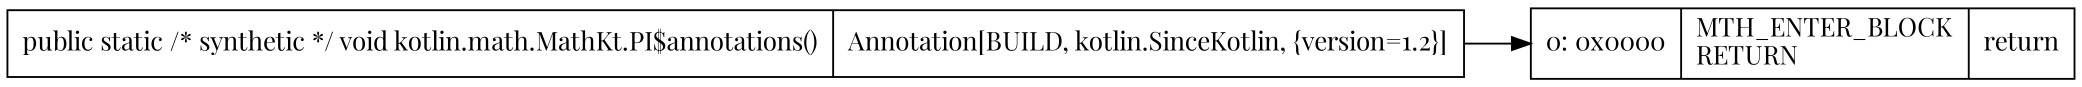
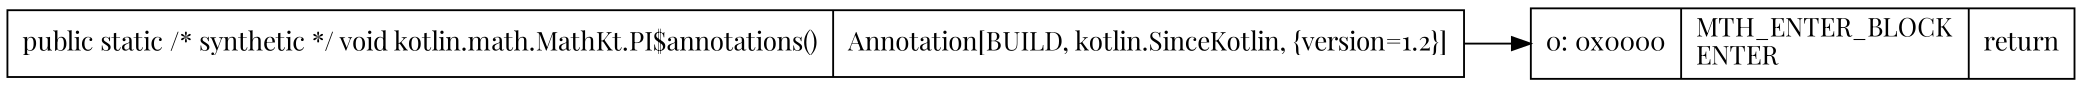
node "0: 0x0000": text "RETURN" -> "ENTER"
